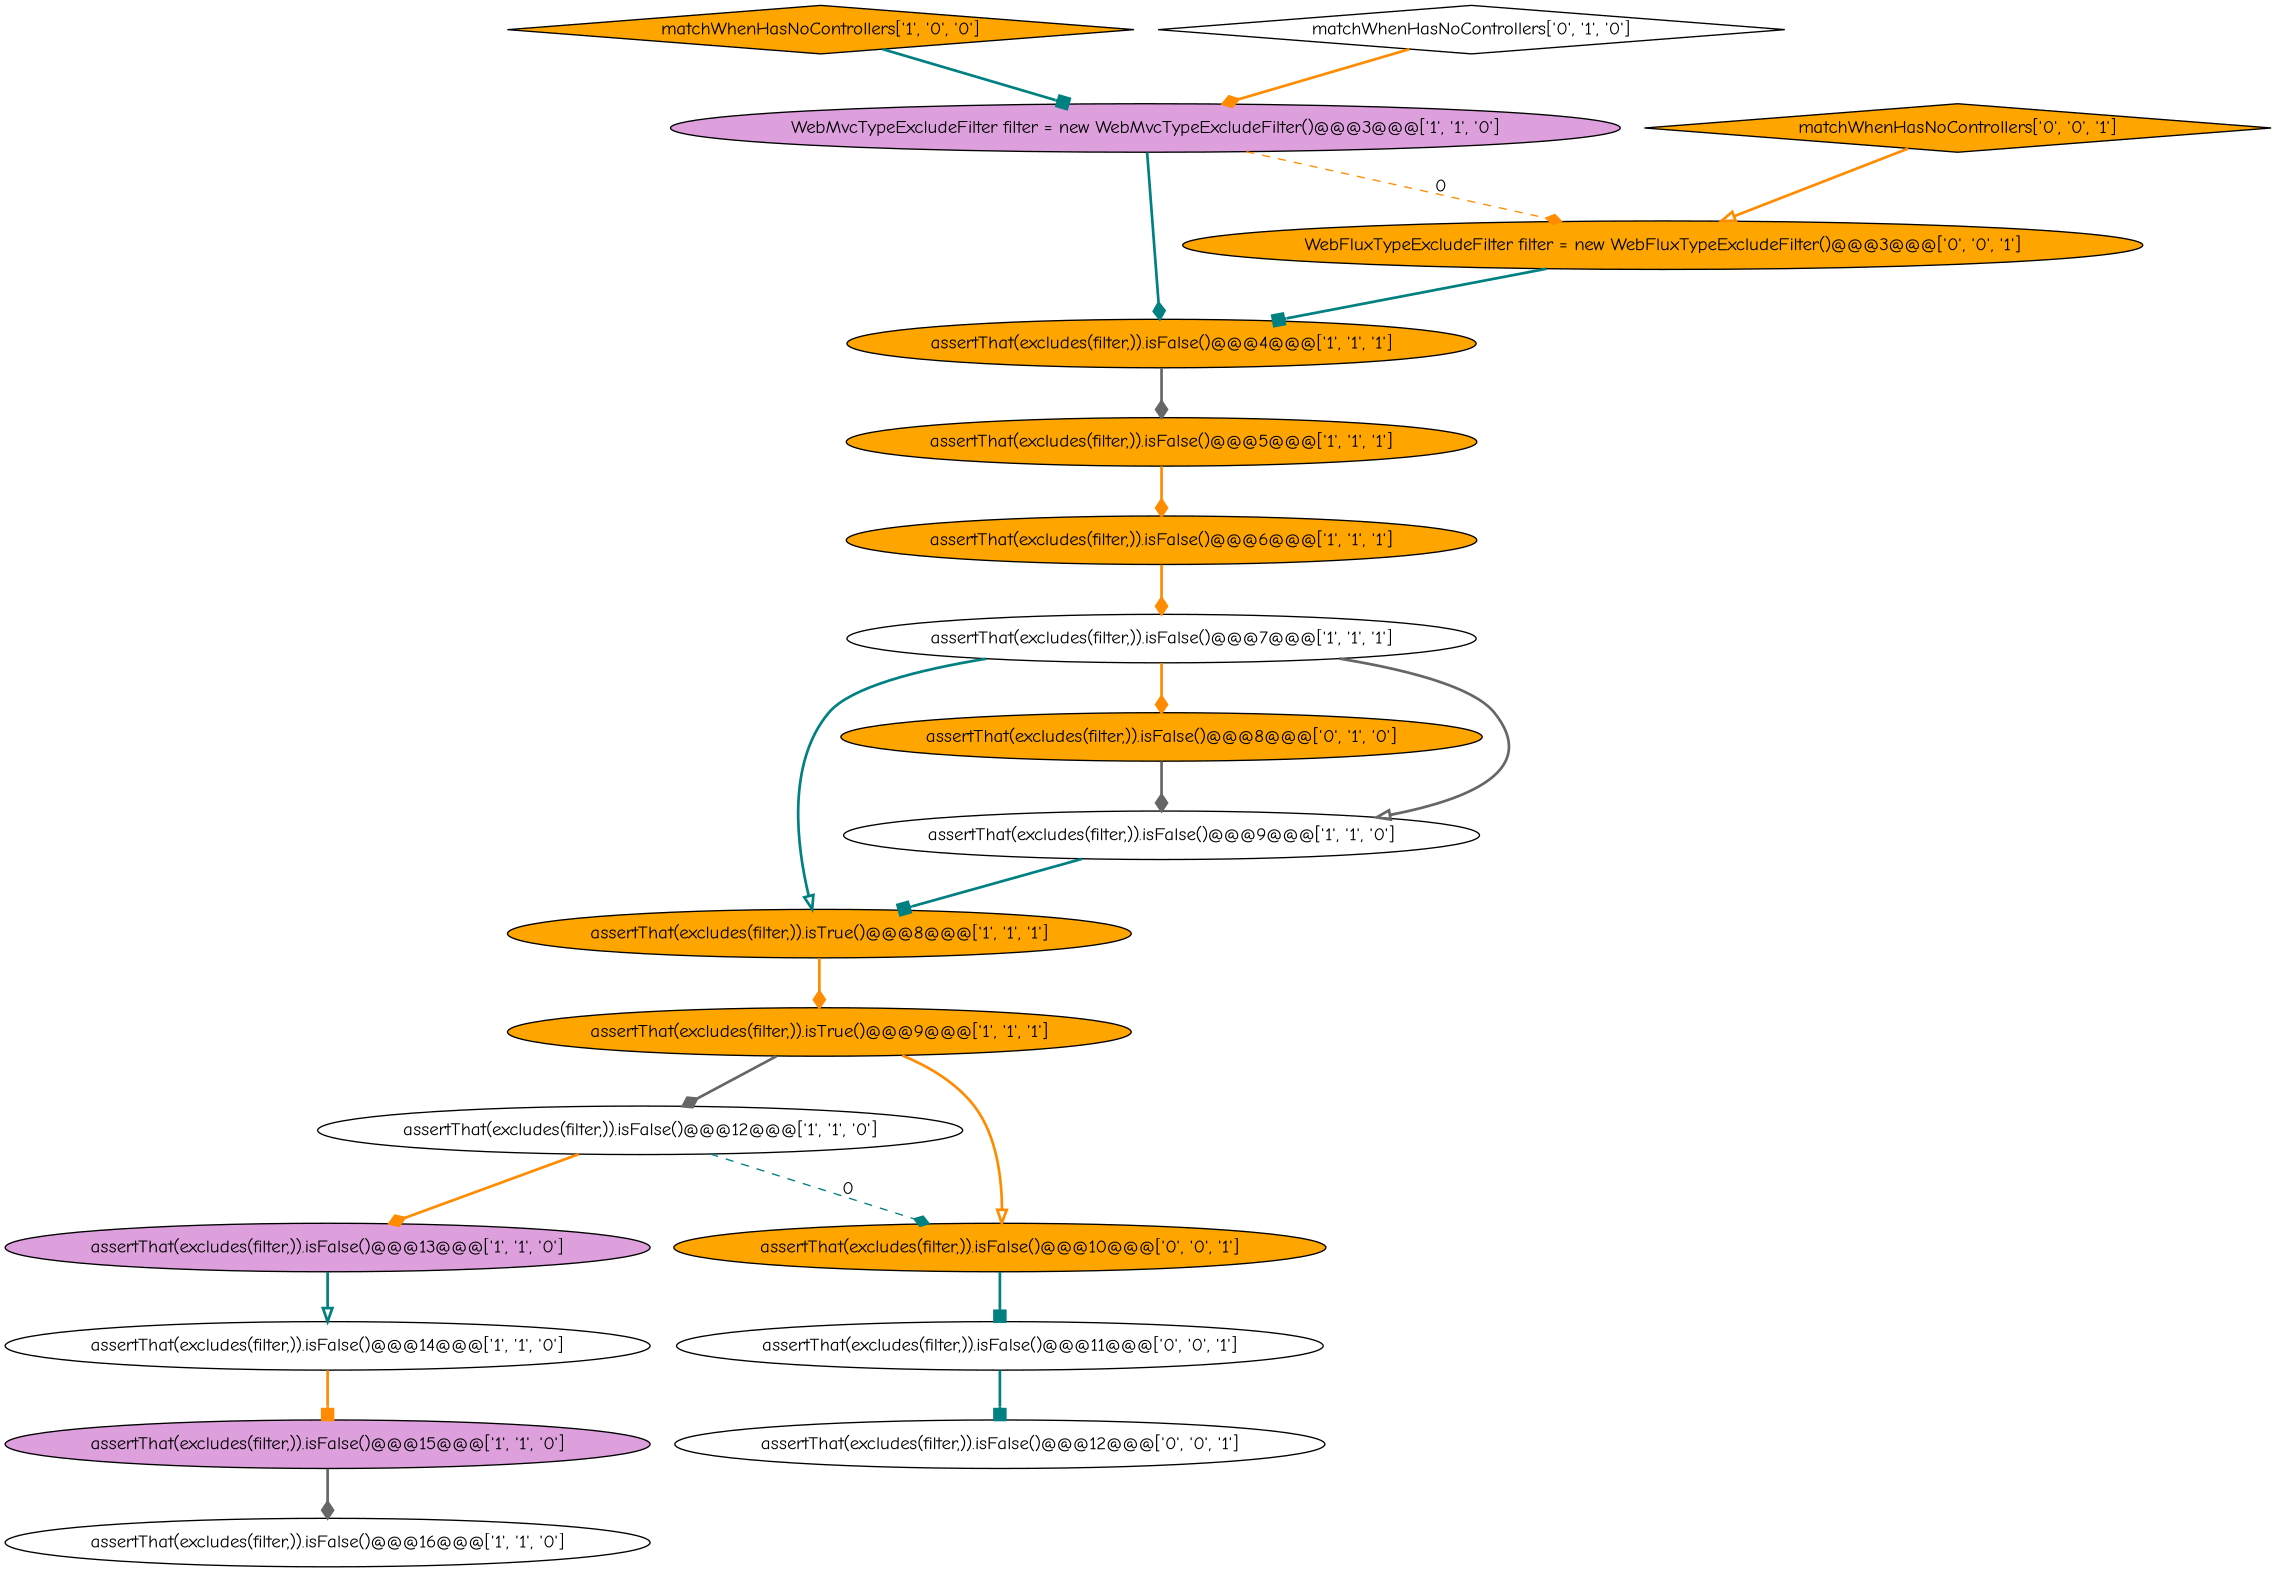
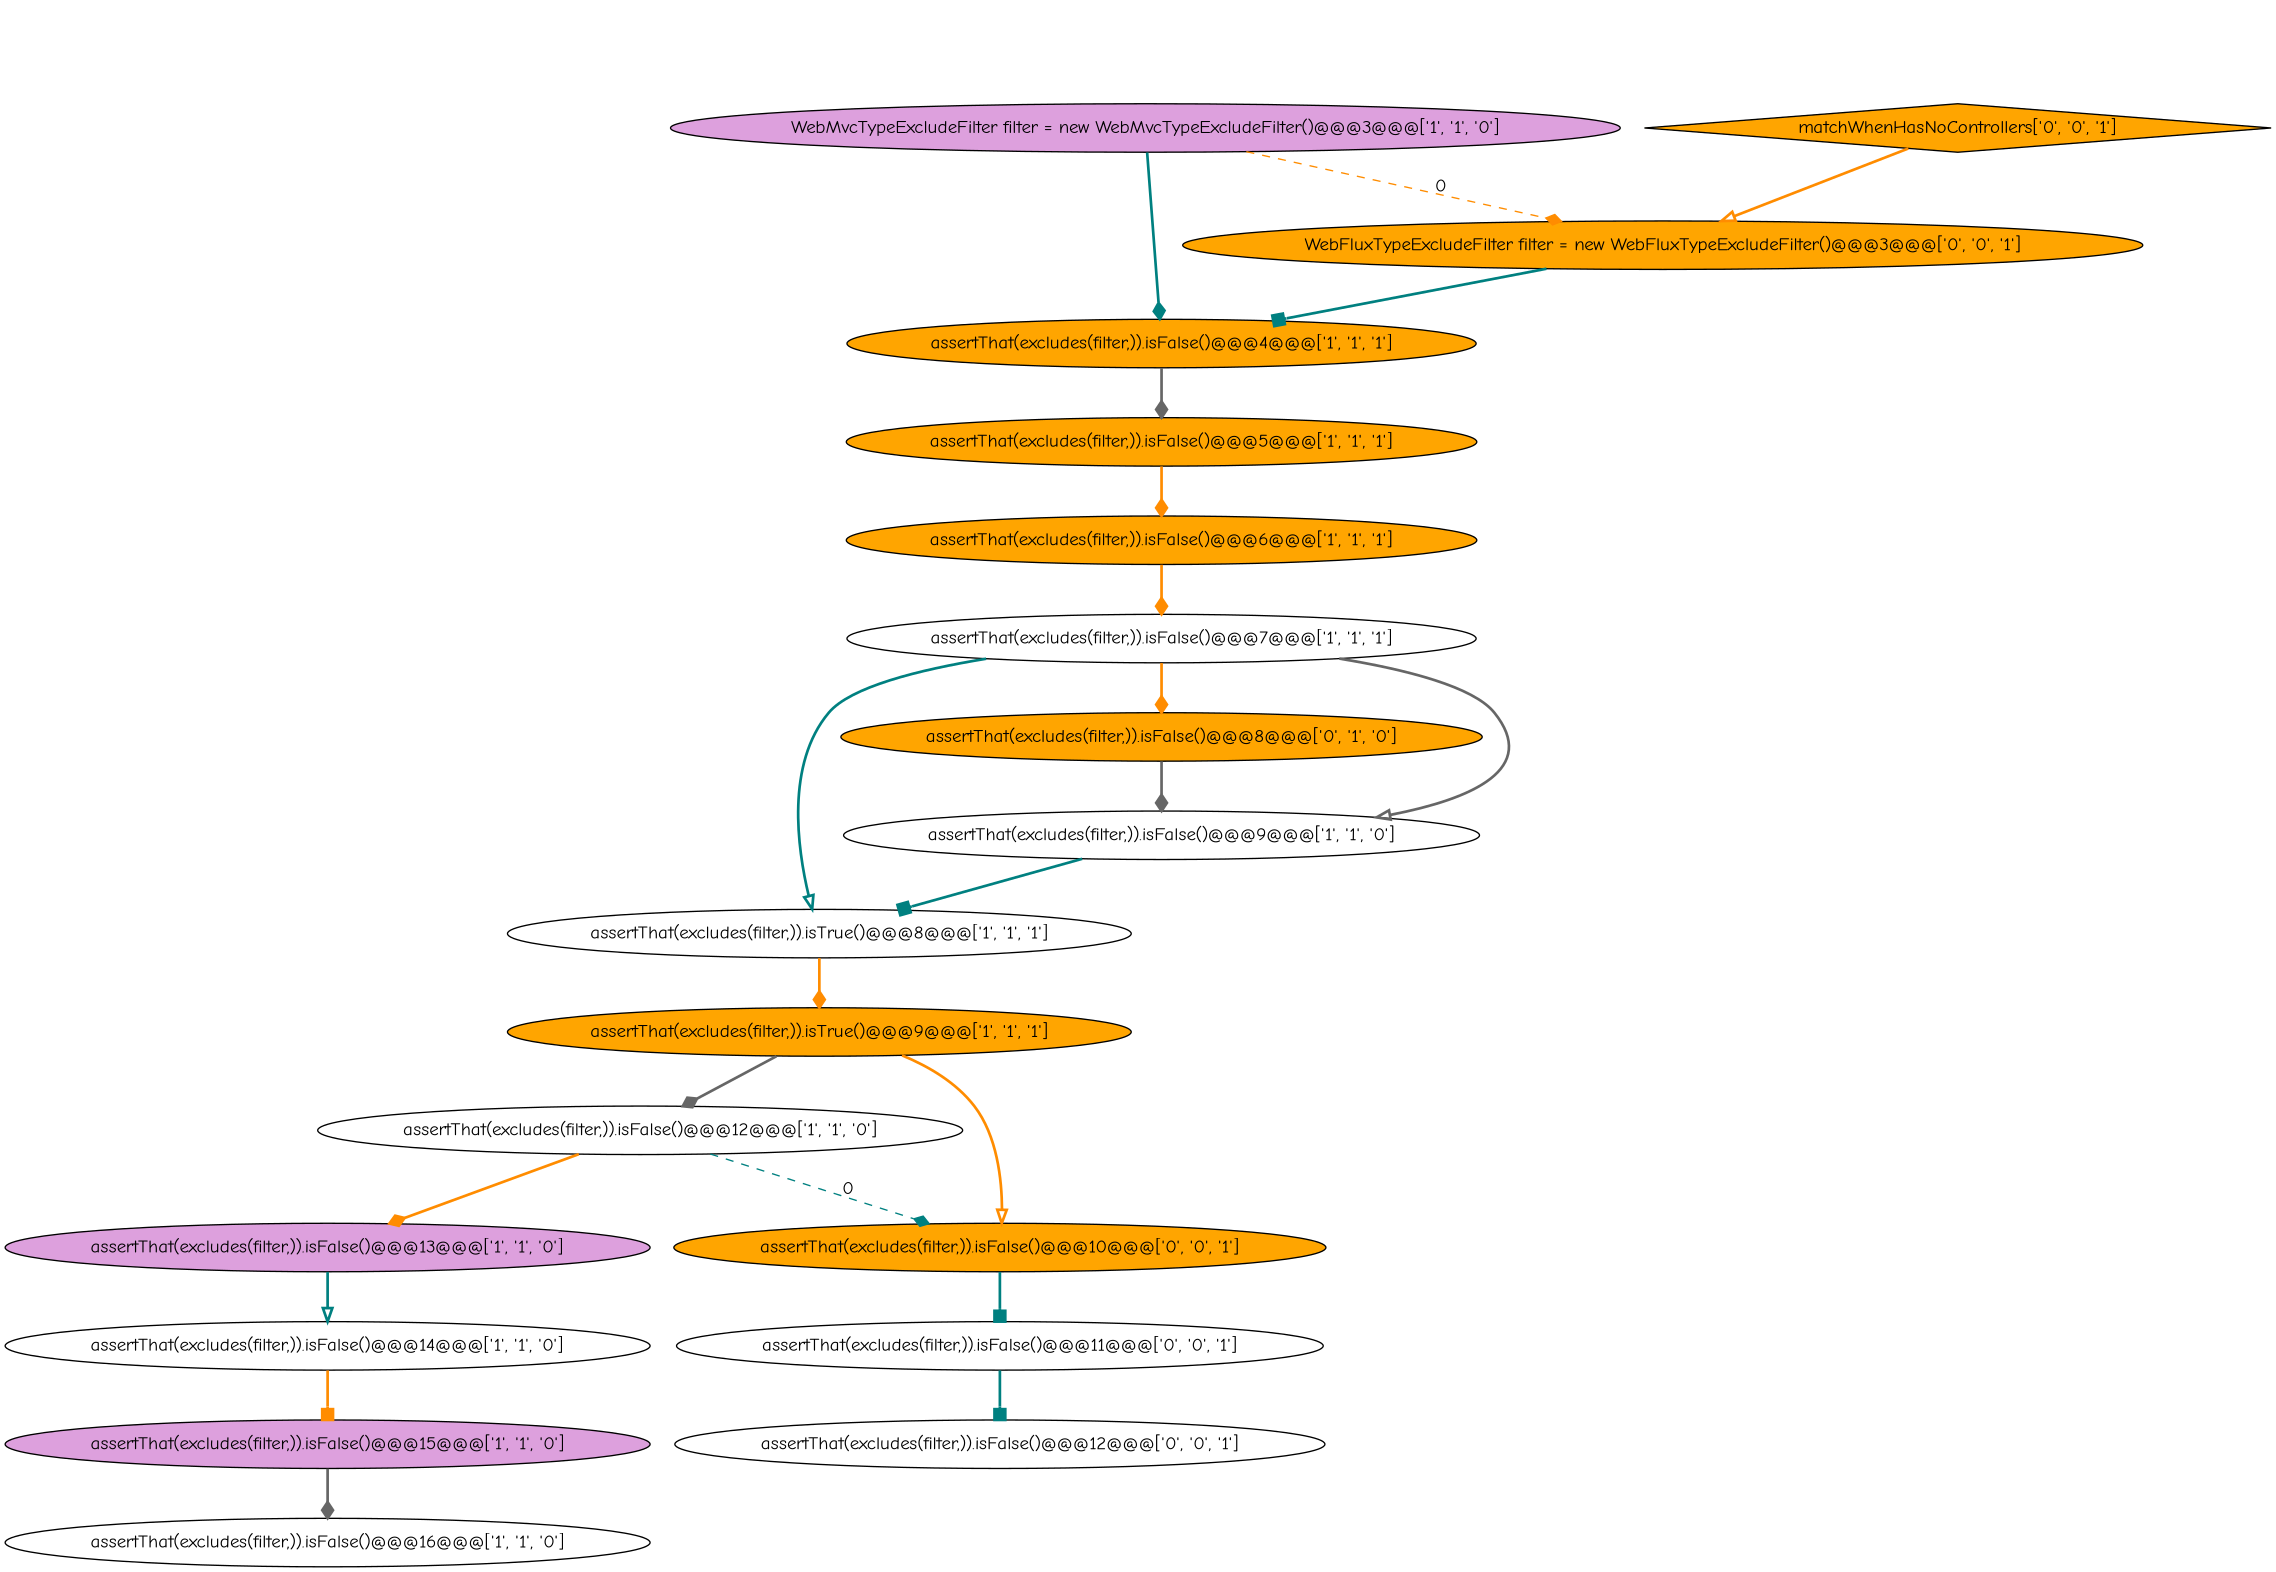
node "matchWhenHasNoControllers['1', '0', '0']": removed
node "matchWhenHasNoControllers['0', '1', '0']": removed
node "assertThat(excludes(filter,)).isTrue()@@@8@@@['1', '1', '1']": fillcolor orange -> white
